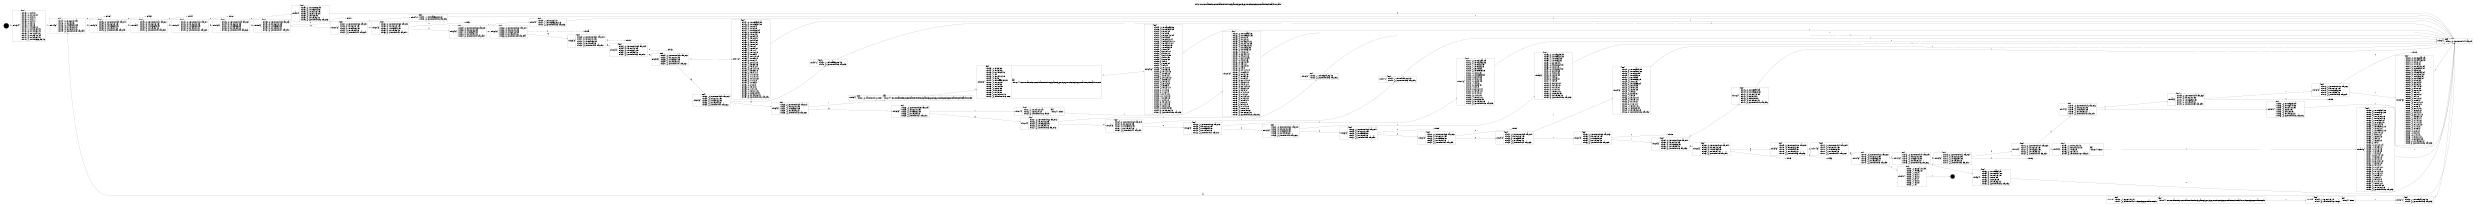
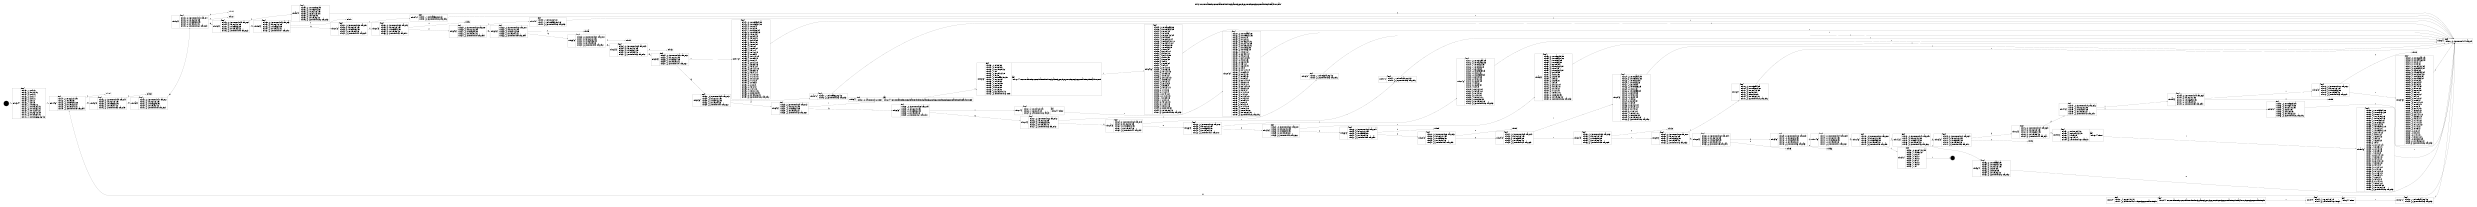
edge "0x4014ac [22]" -> "0x401f7f": now "0x4014c2 [22]" -> "0x401f7f"
